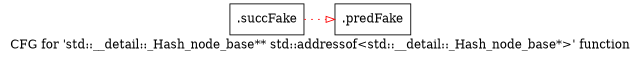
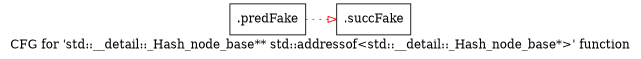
edge ".succFake" -> ".predFake": reversed
